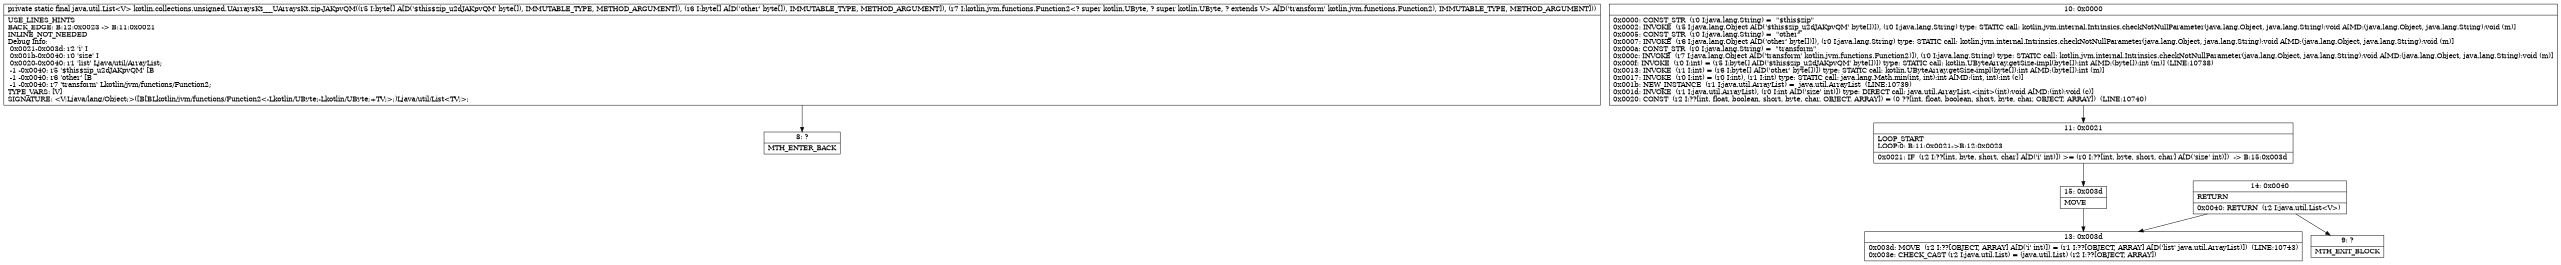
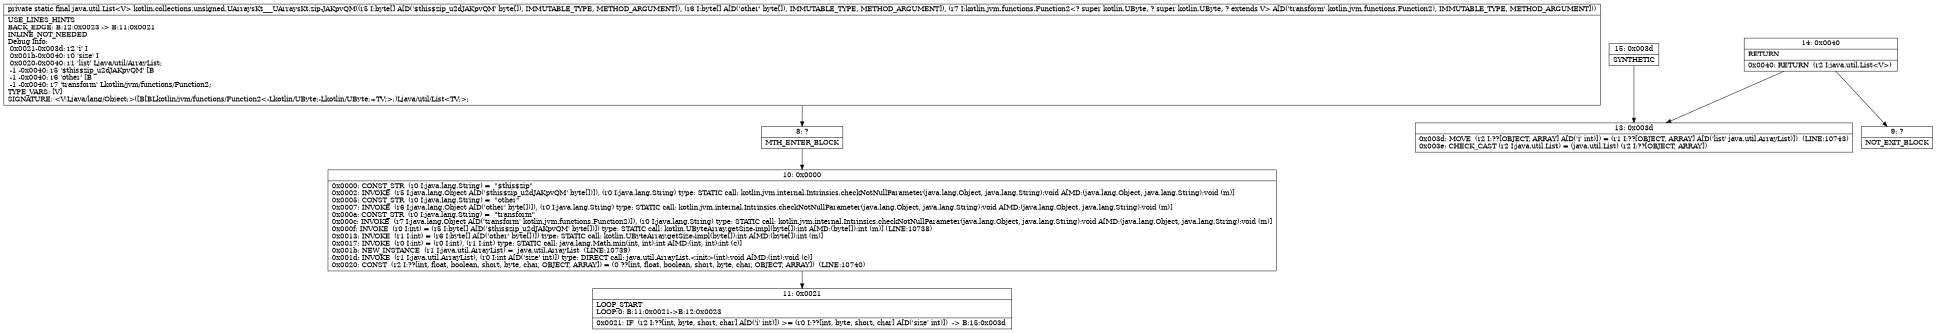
node "8: ?": text "MTH_ENTER_BACK" -> "MTH_ENTER_BLOCK"
edge "8: ?" -> "10: 0x0000": added
edge "11: 0x0021" -> "15: 0x003d": removed
node "15: 0x003d": text "MOVE" -> "SYNTHETIC"
node "9: ?": text "MTH_EXIT_BLOCK" -> "NOT_EXIT_BLOCK"
